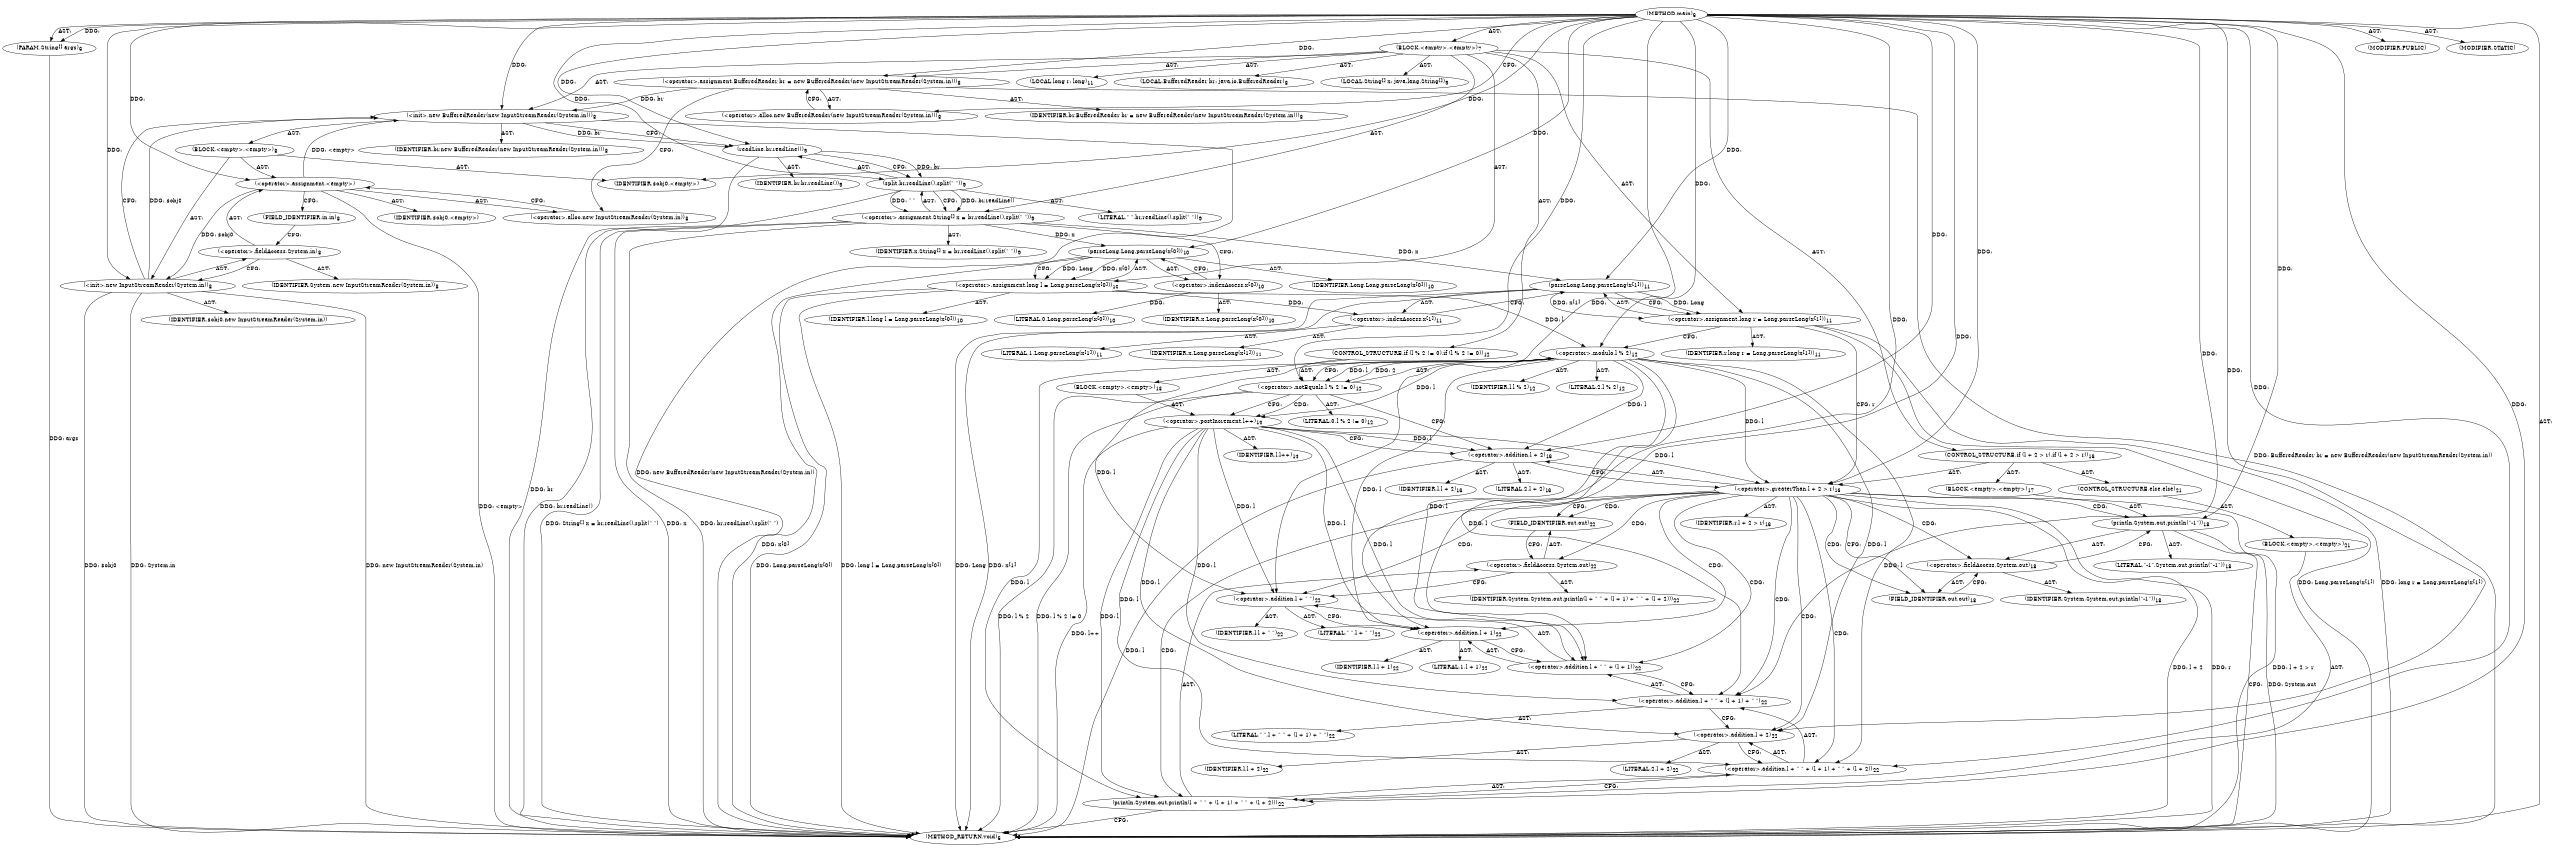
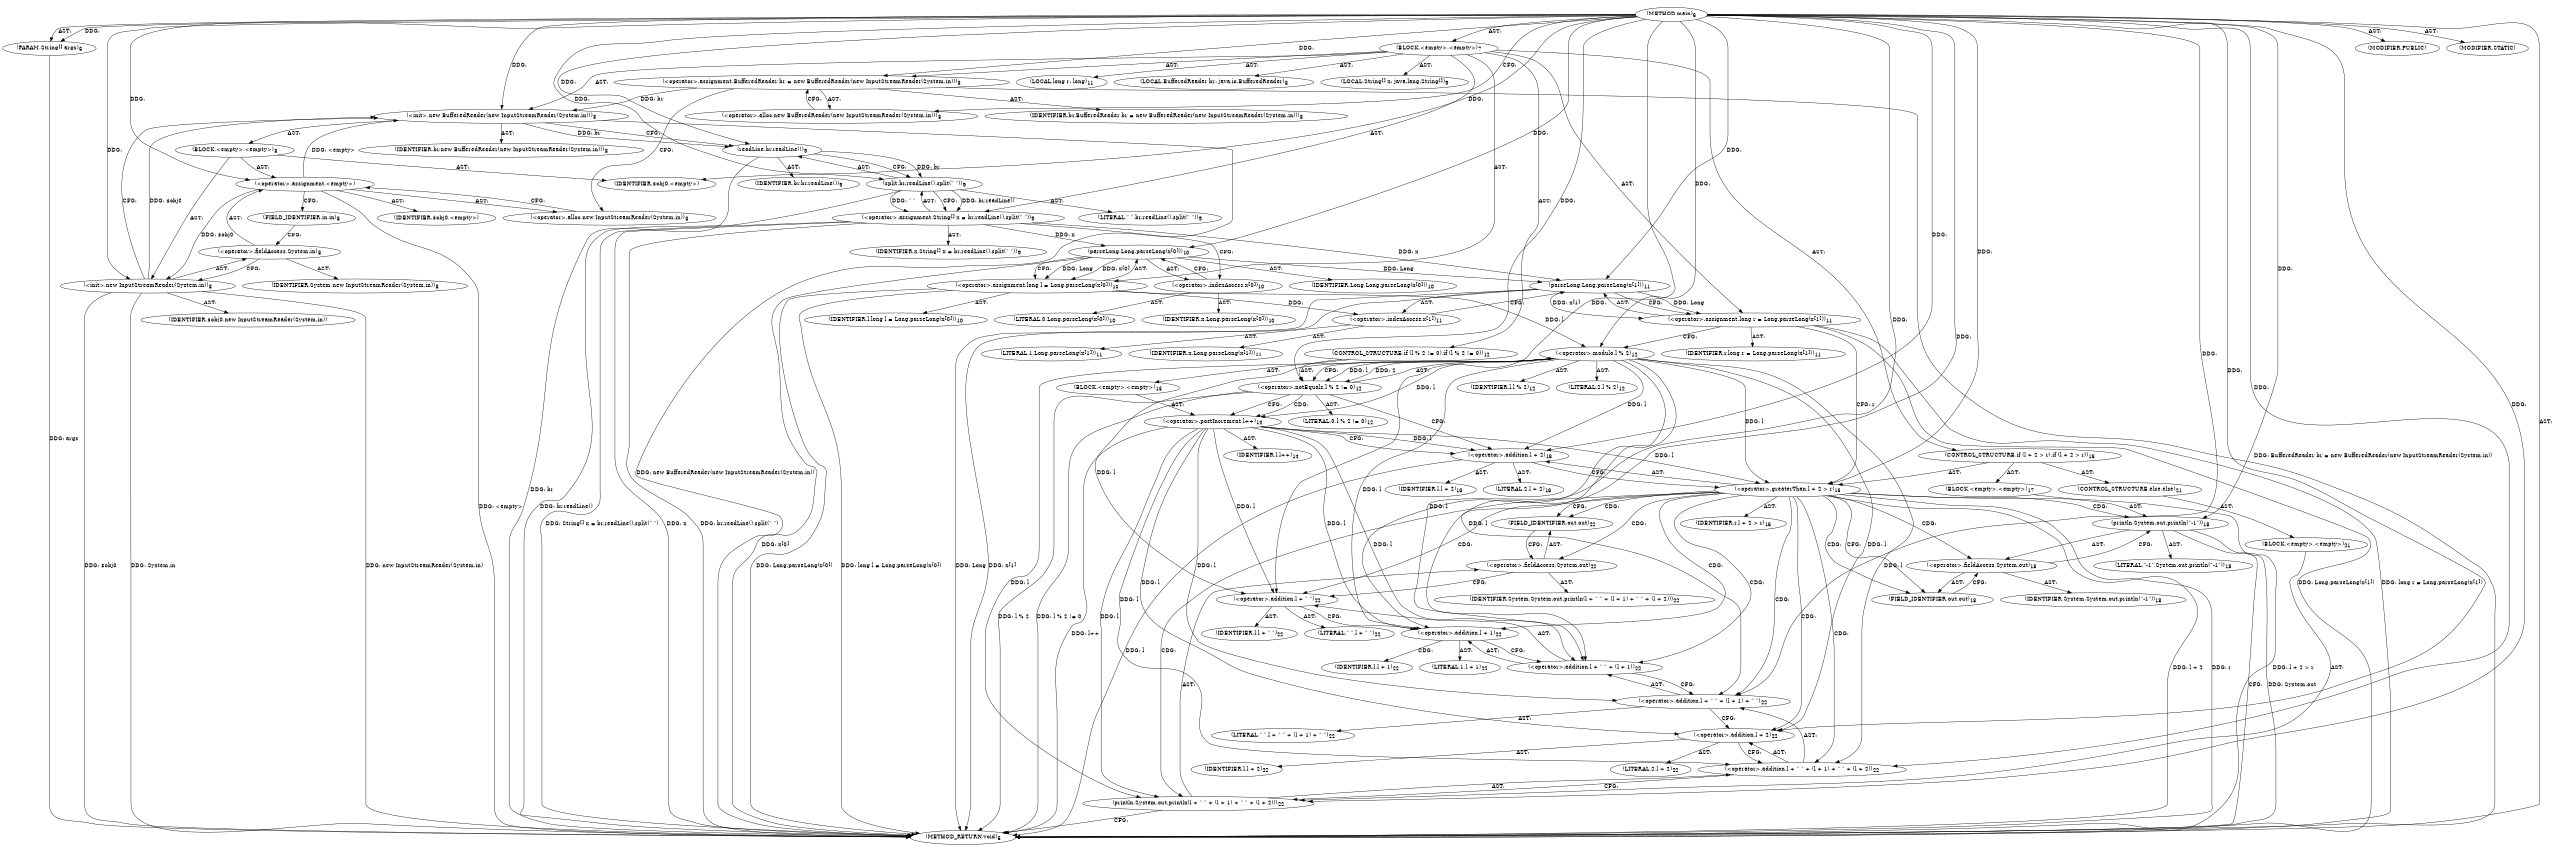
edge "(parseLong,Long.parseLong(x[0]))" -> "(parseLong,Long.parseLong(x[1]))": added, label "DDG: Long"
edge "(<operator>.indexAccess,x[0])" -> "(LITERAL,0,Long.parseLong(x[0]))": label "DDG: " -> "AST: "
edge "(<operator>.addition,l + 1)" -> "(IDENTIFIER,l,l + 1)": label "AST: " -> "CDG: "
